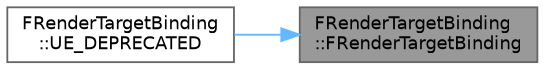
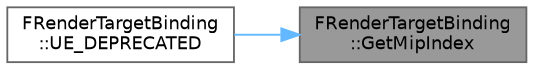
node "FRenderTargetBinding ::FRenderTargetBinding": label "FRenderTargetBinding ::FRenderTargetBinding" -> "FRenderTargetBinding ::GetMipIndex"
